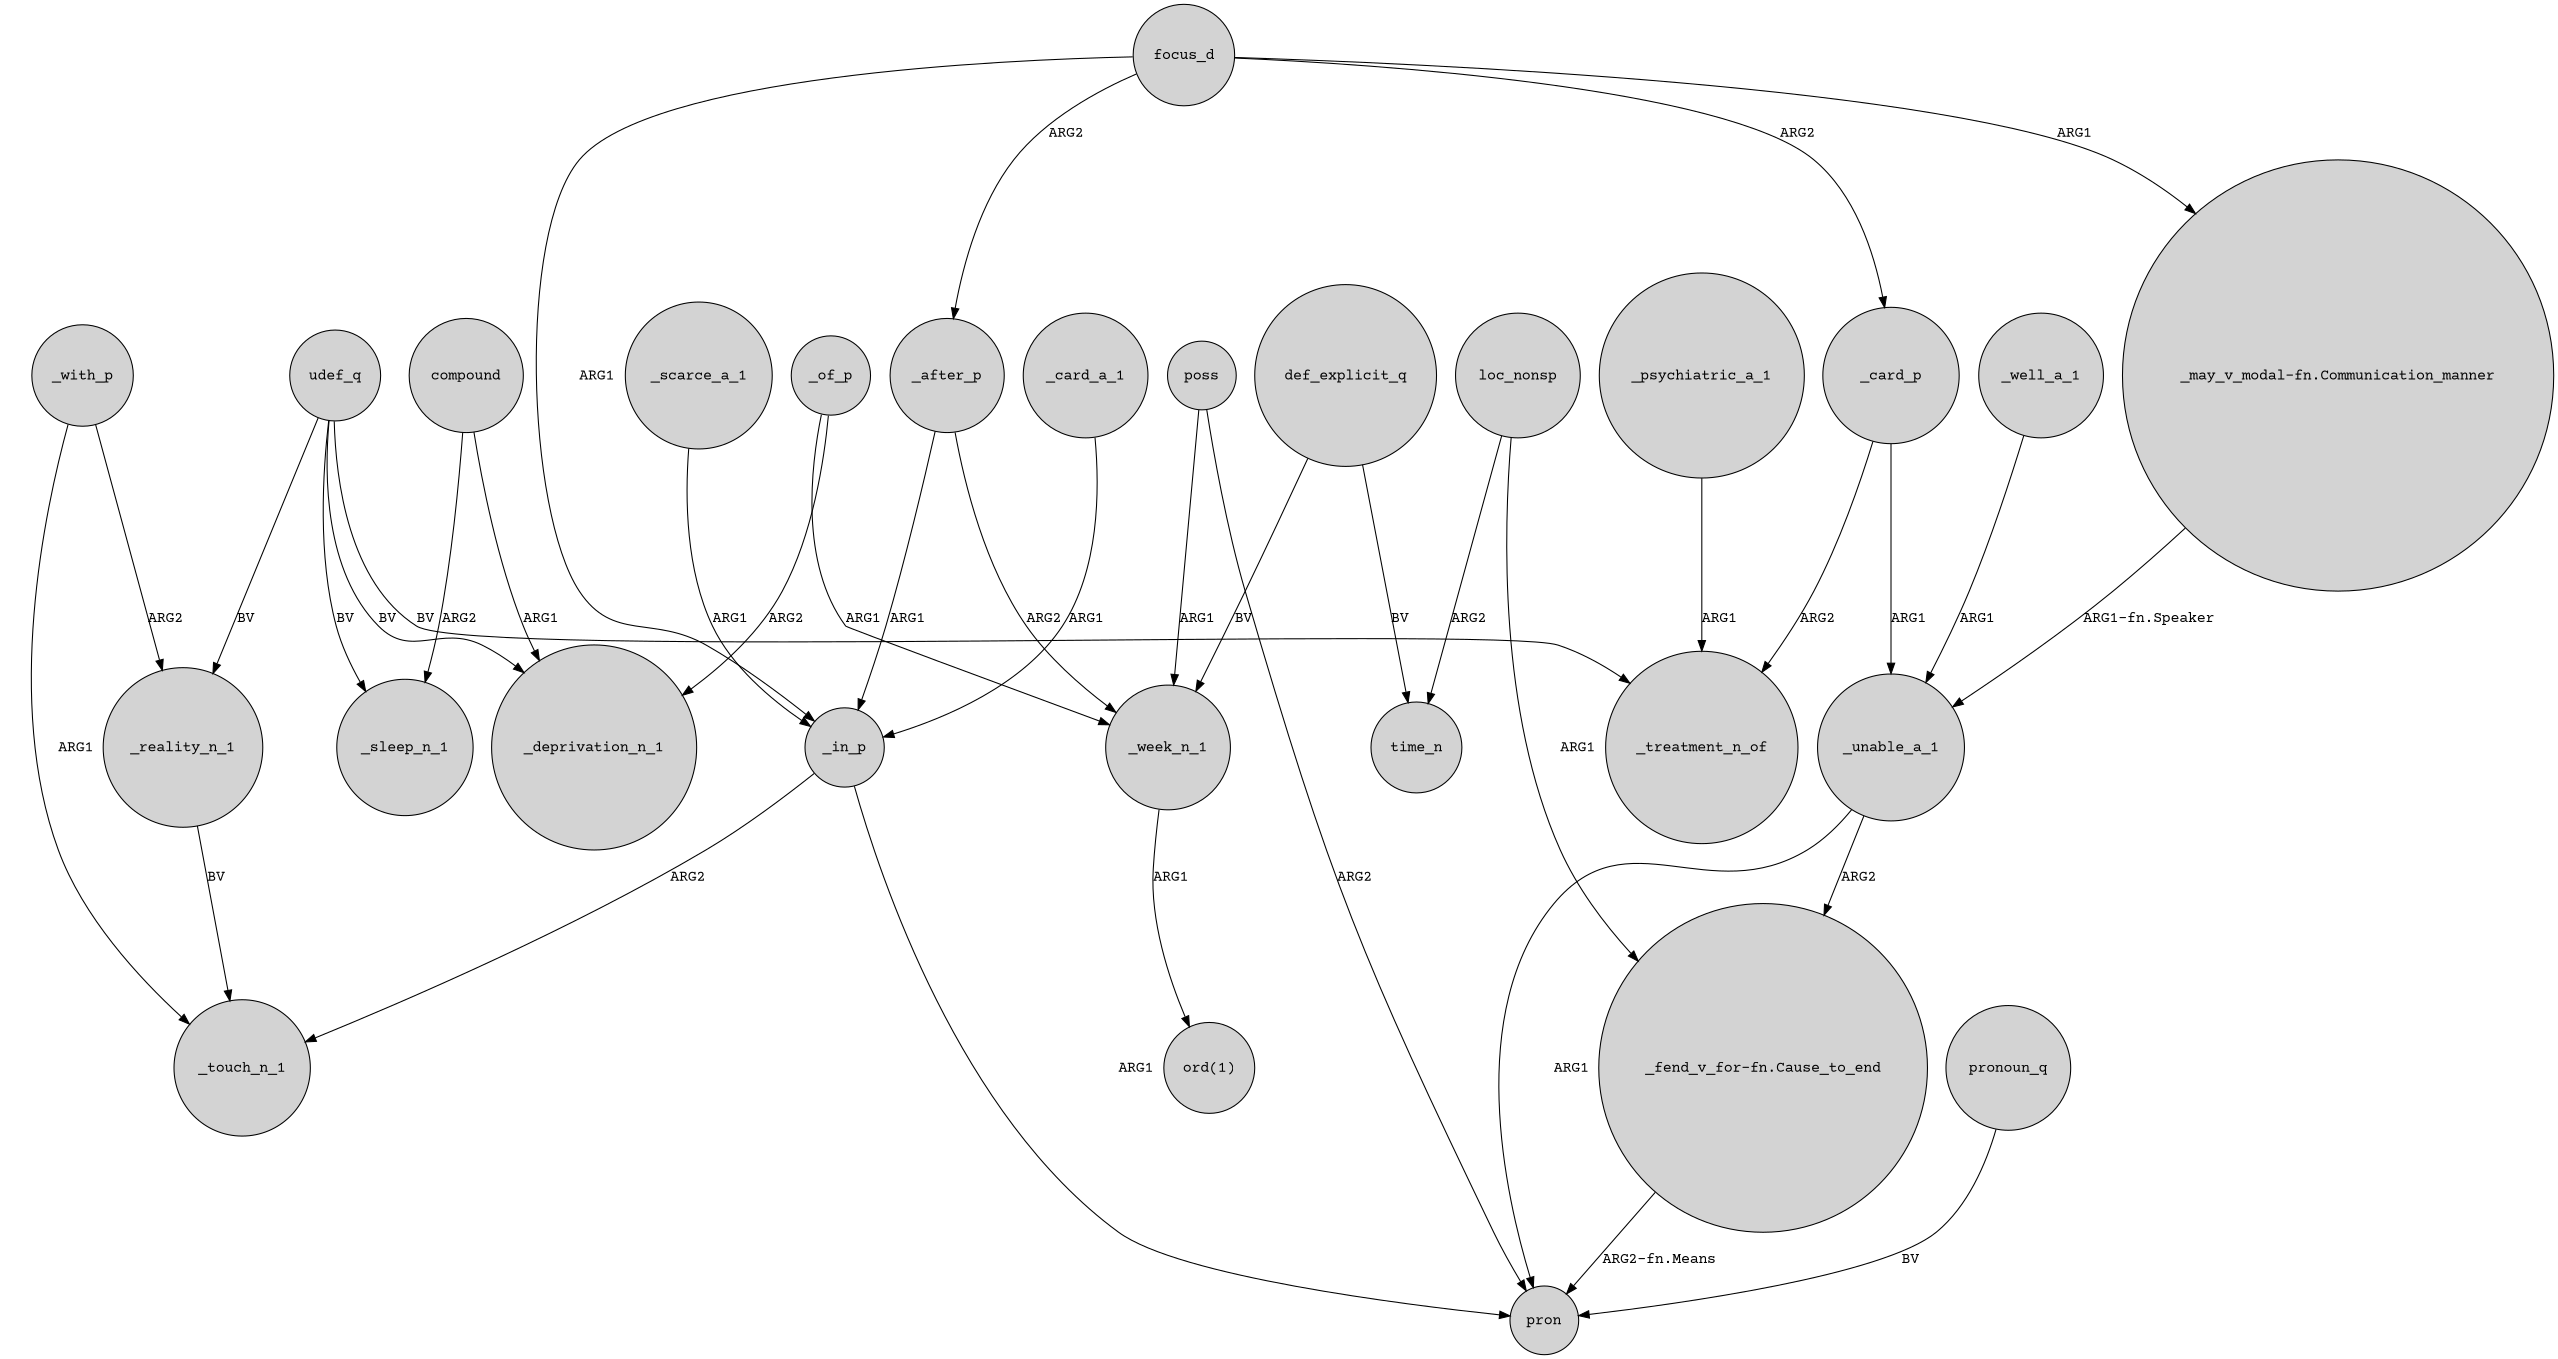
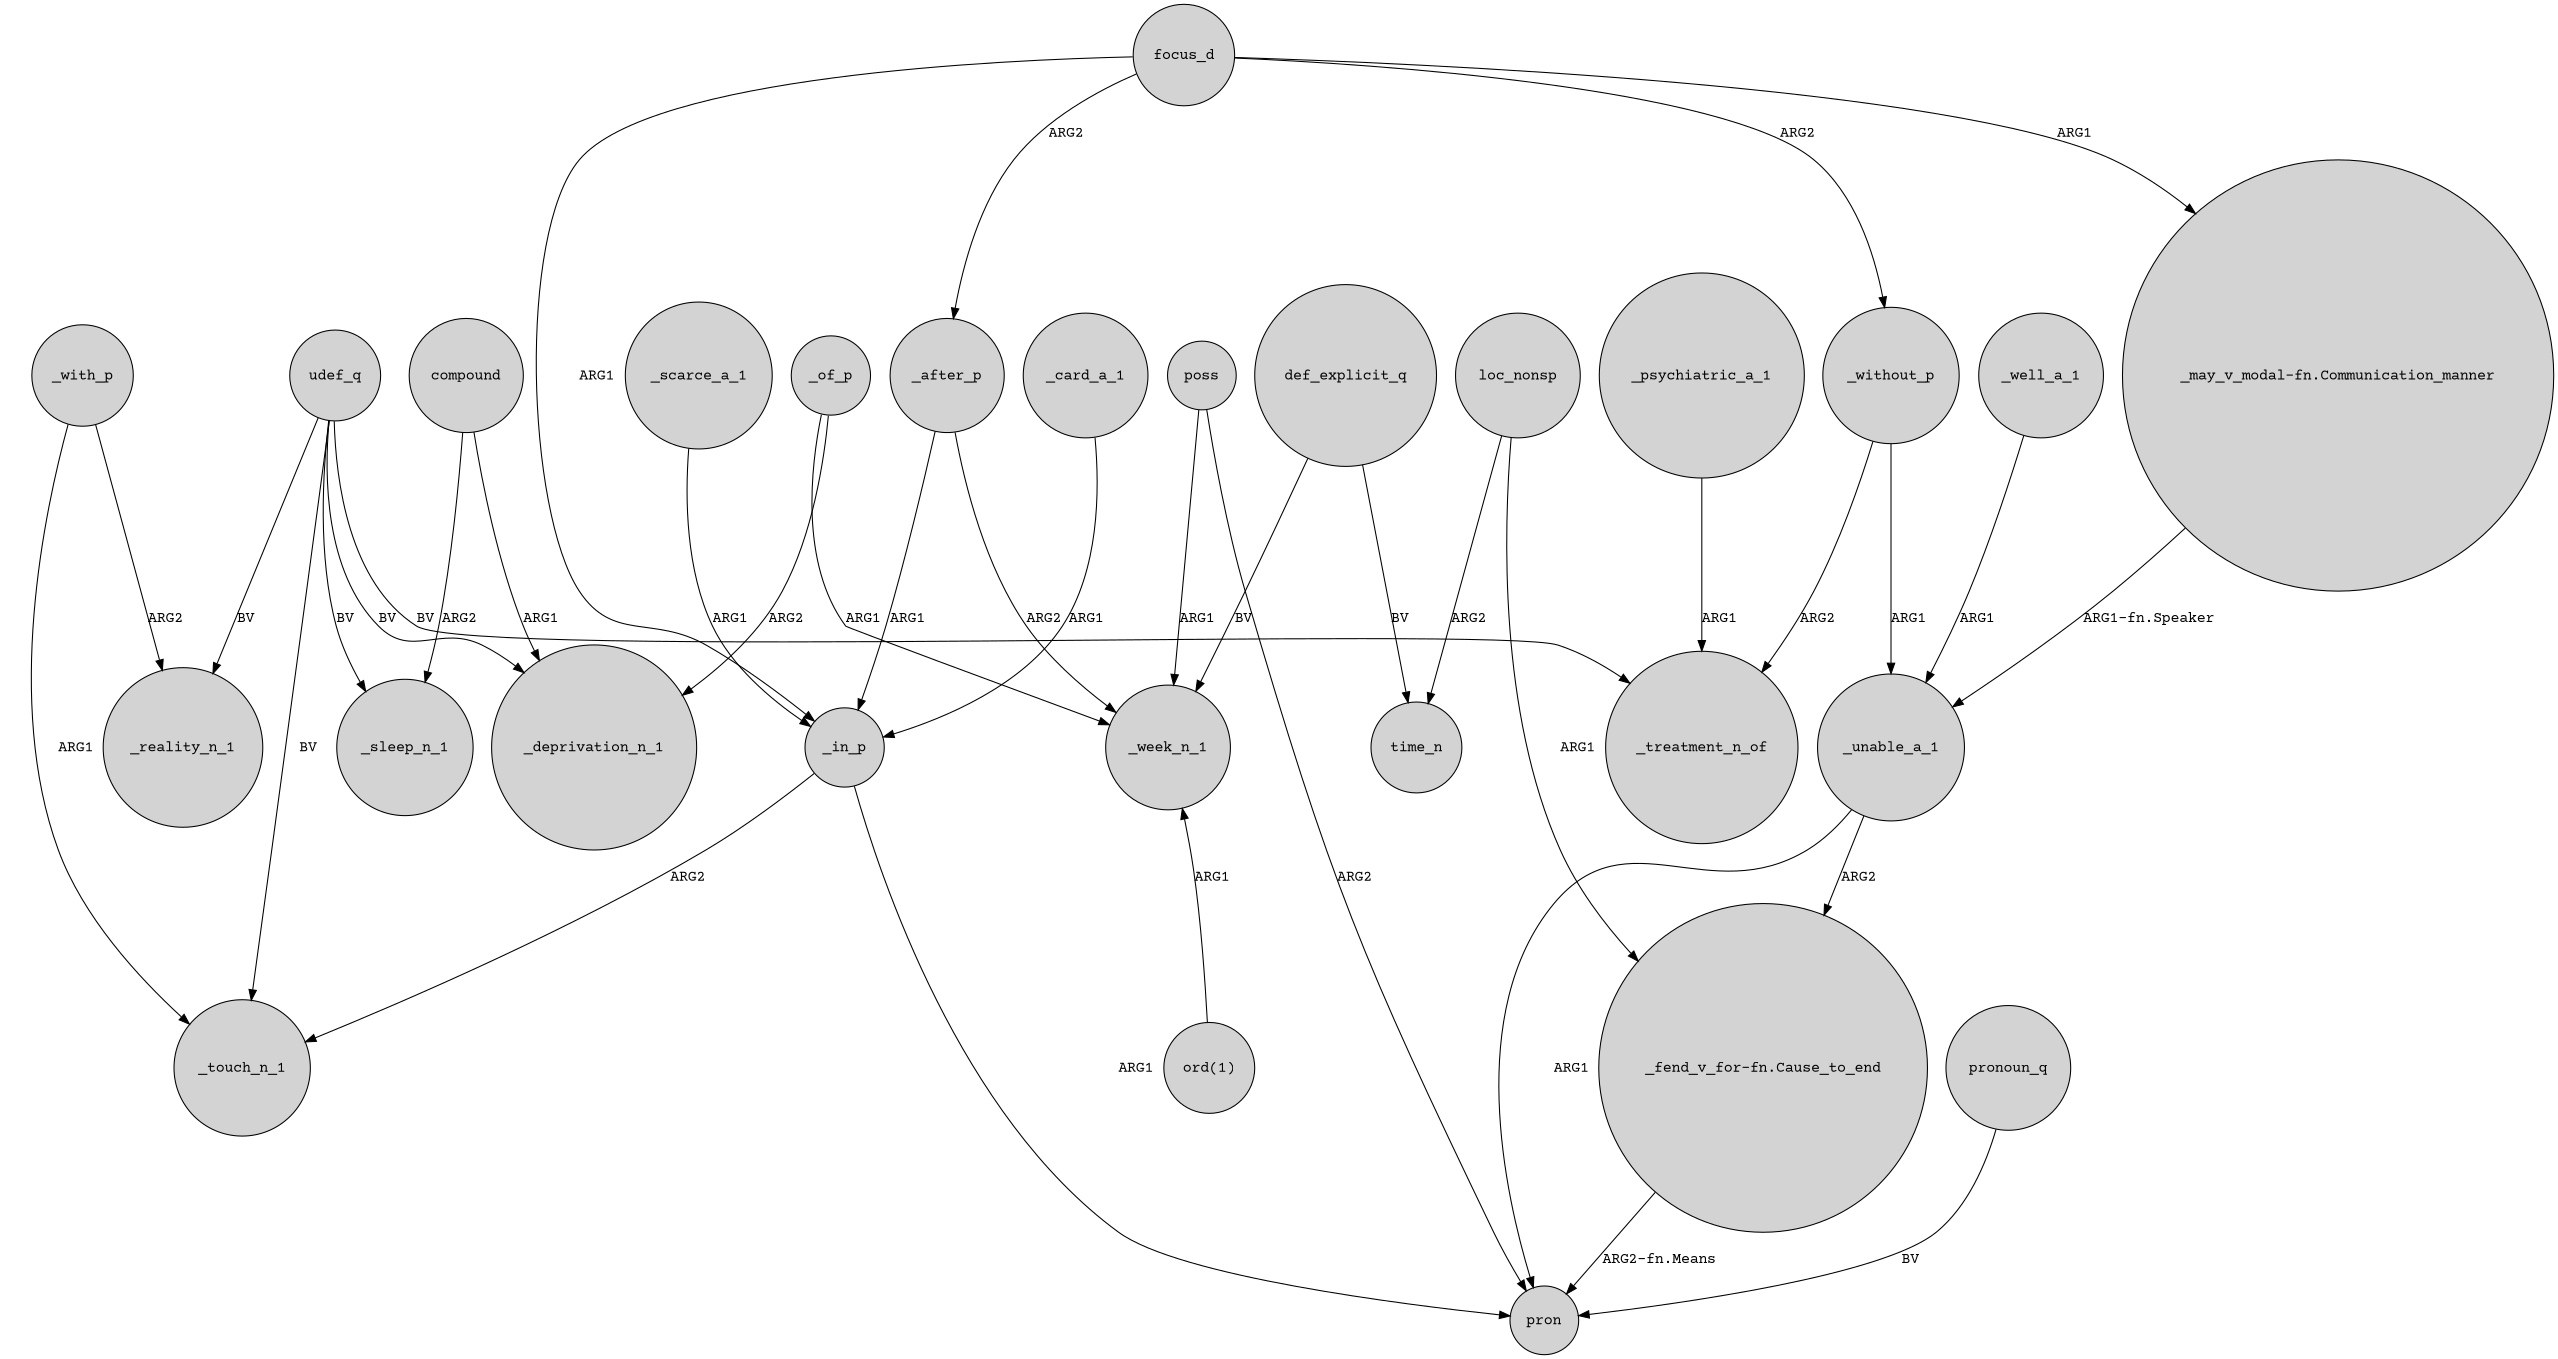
node "_card_p": label "_card_p" -> "_without_p"
edge "_reality_n_1" -> "_touch_n_1": now "udef_q" -> "_touch_n_1"
edge "_week_n_1" -> "ord(1)": reversed
